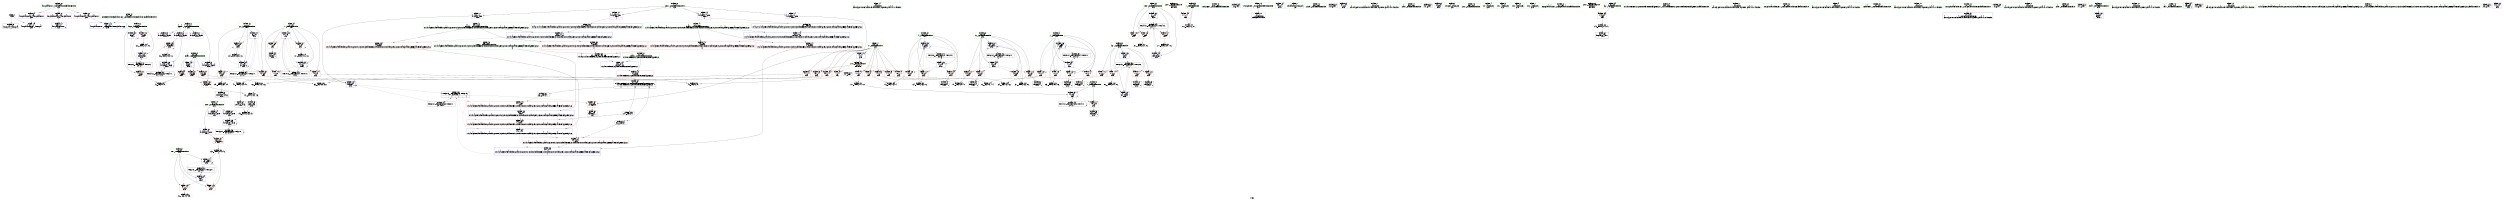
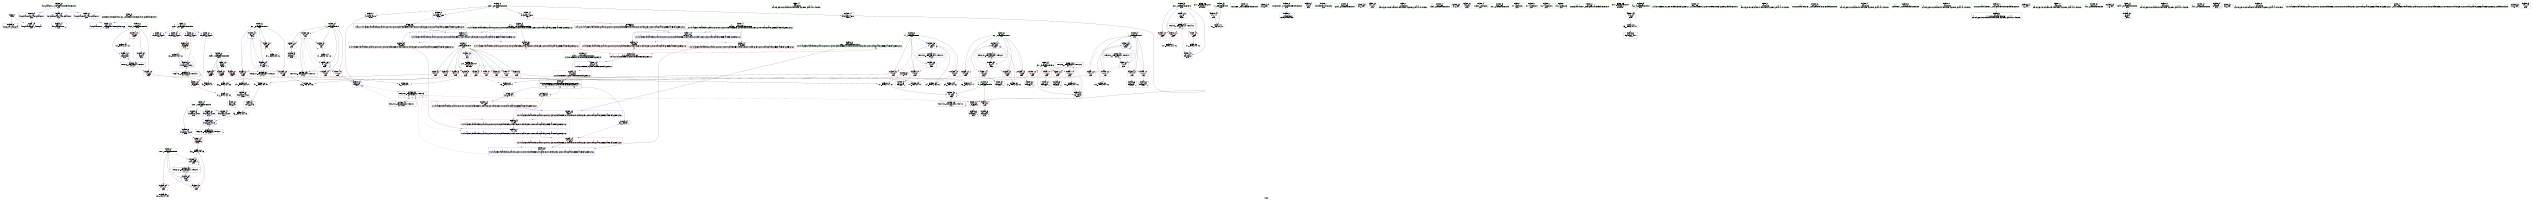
node "NodeID: 163": removed
node "NodeID: 81": added
